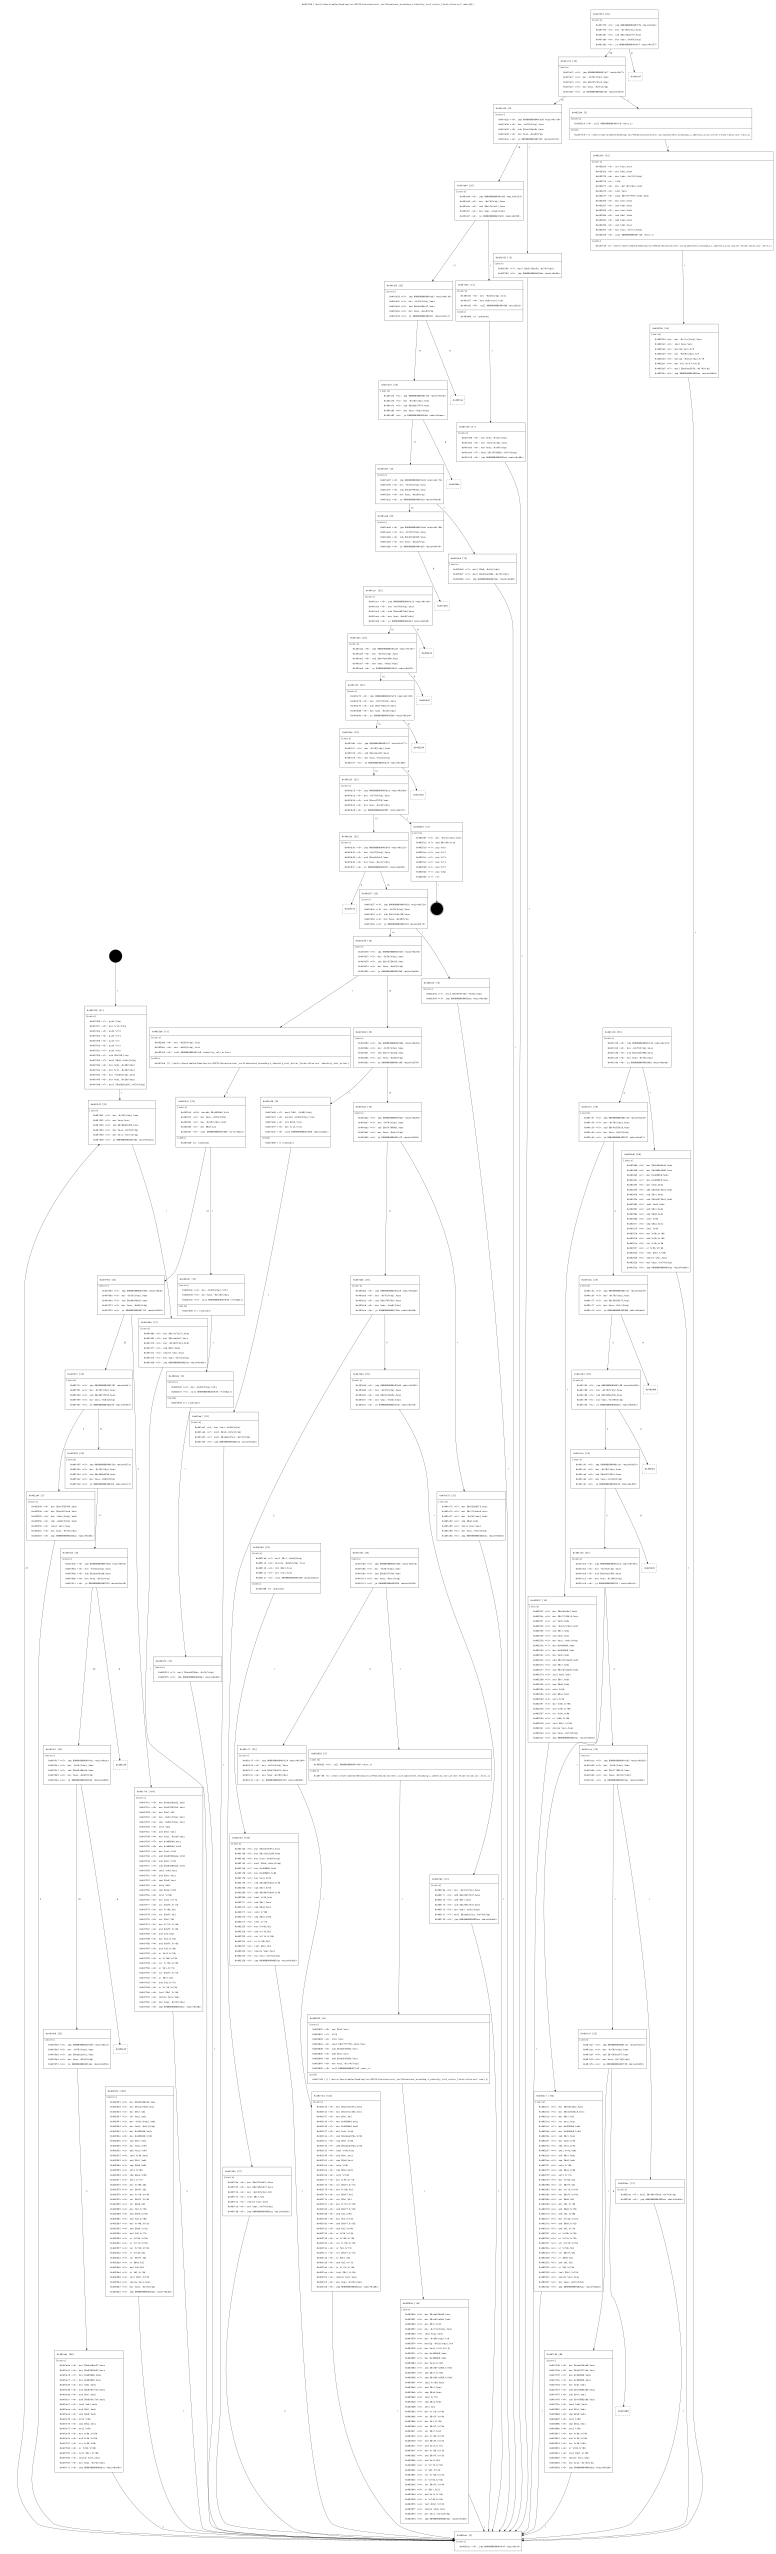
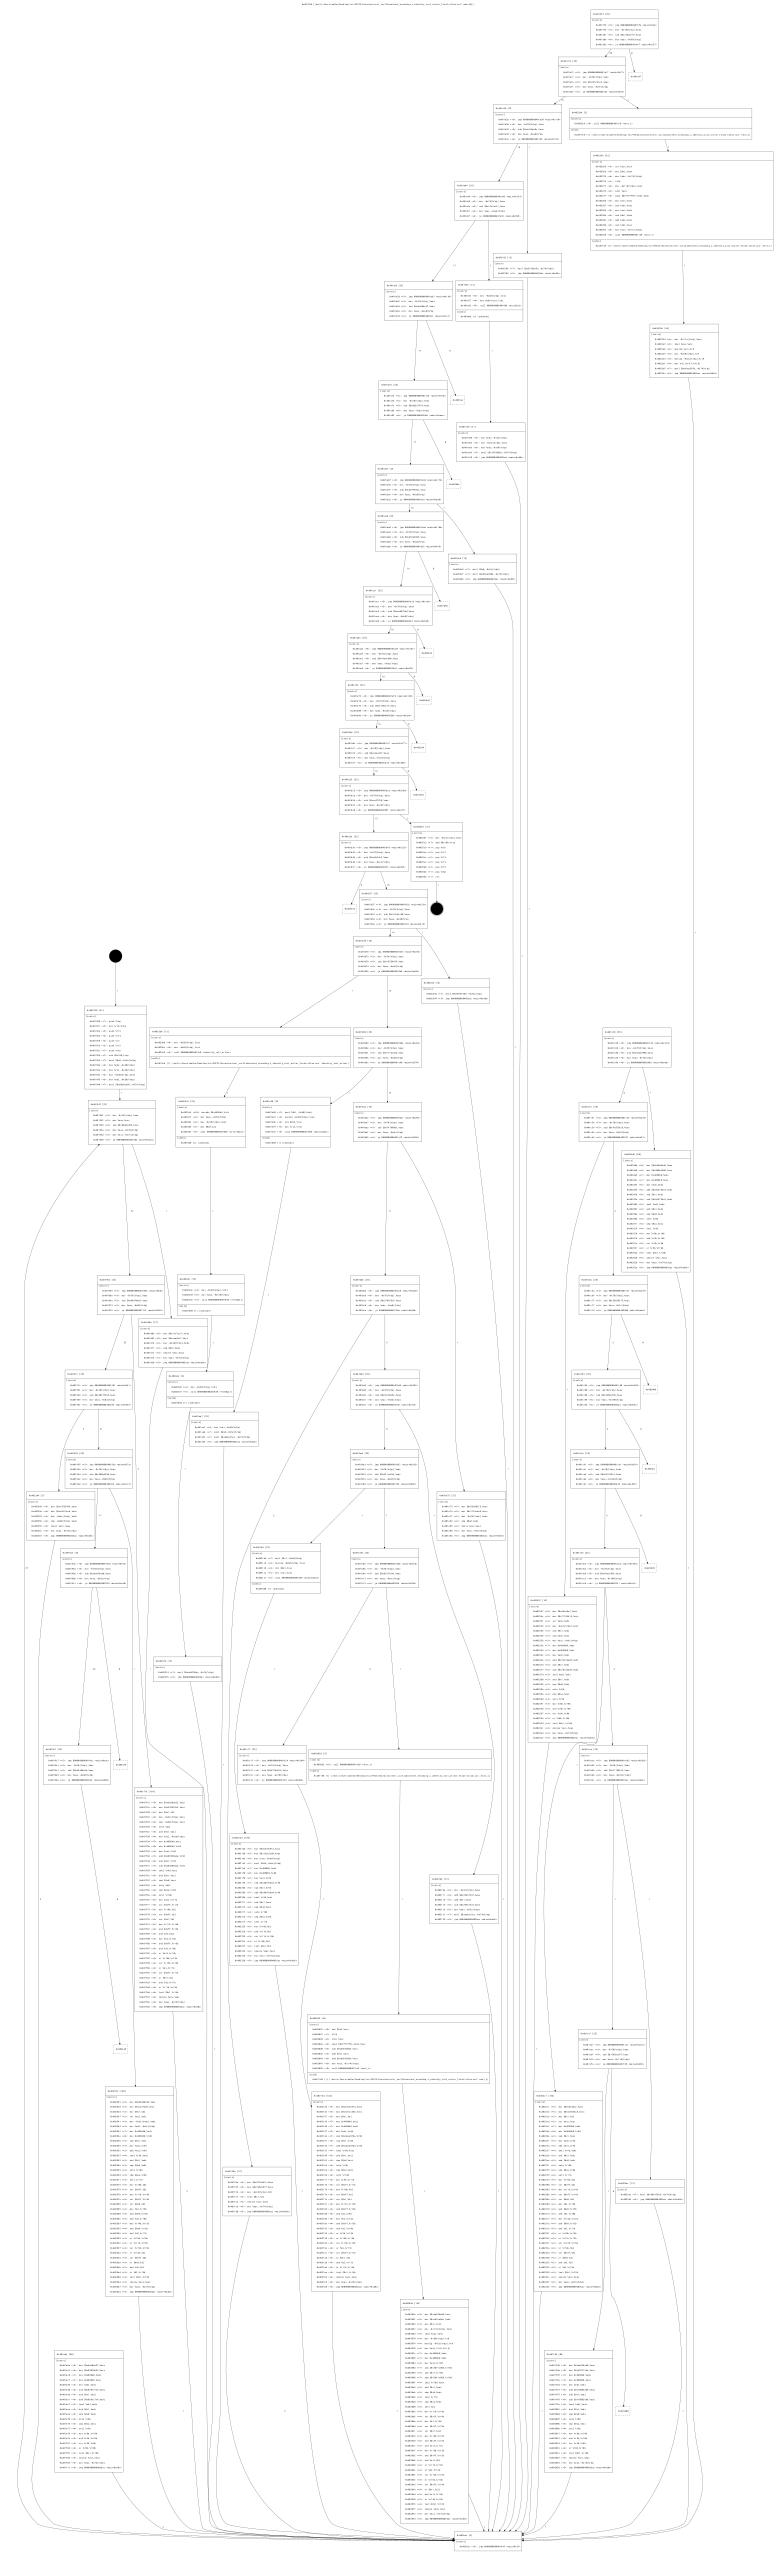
edge "0x401aa8 [25]" -> "0x401ac1 [25]": added, label "16"
edge "0x4023c5 [23]" -> "0x401966 [22]": now "0x40194f [23]" -> "0x401966 [22]"
node "0x401bed [25]": added
edge "0x401995 [25]" -> "0x402533 [140]": added, label "1"
node "0x4019e0 [25]": removed
